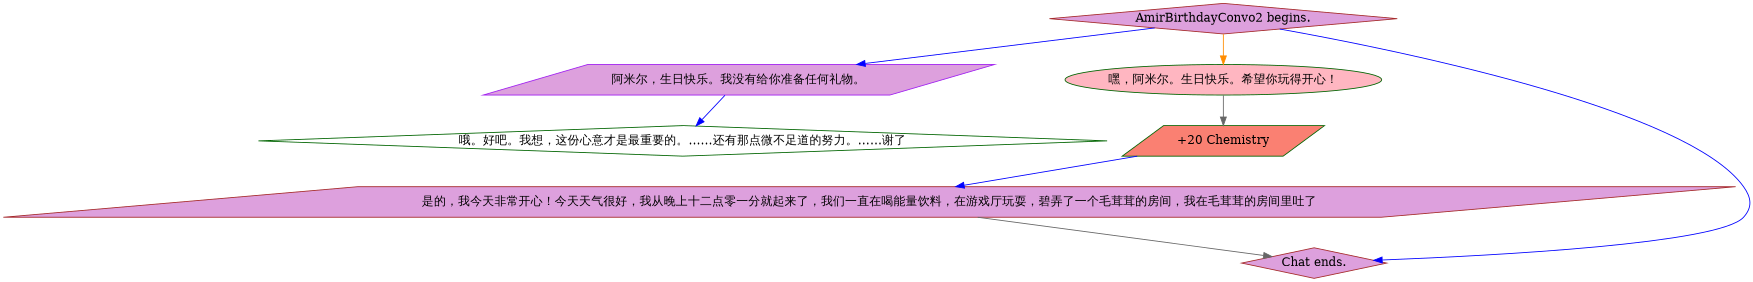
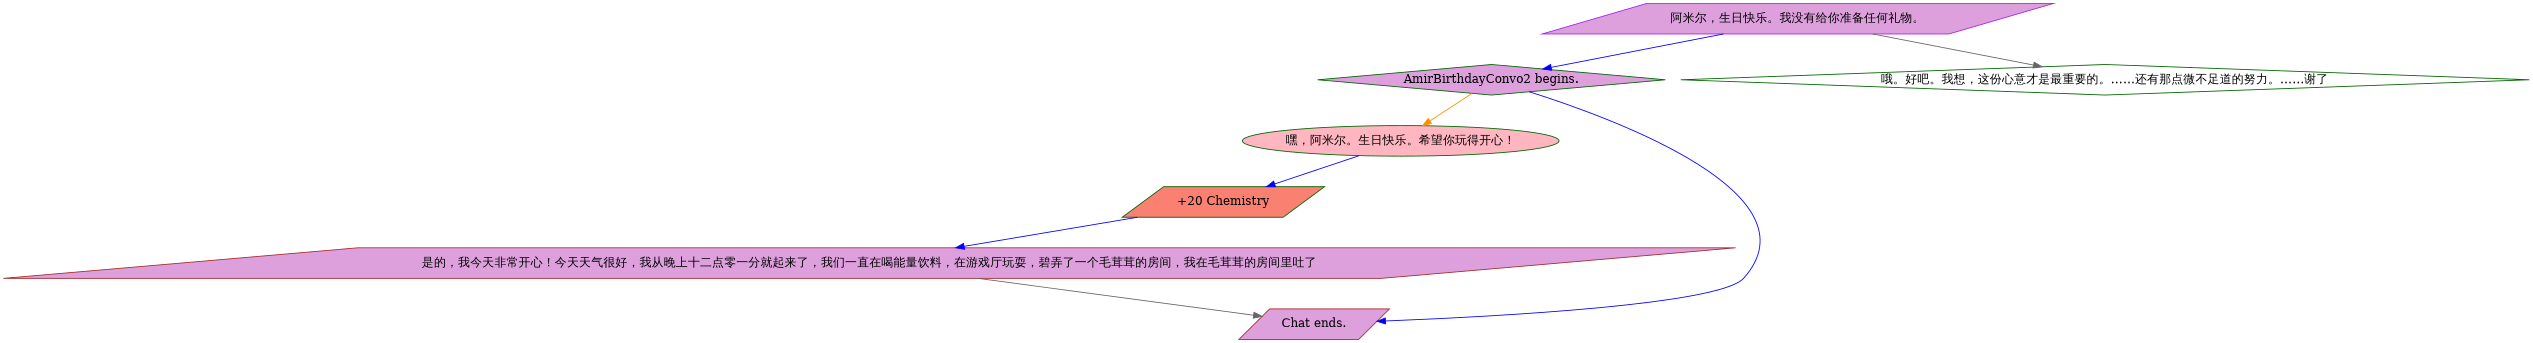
node "AmirBirthdayConvo2 begins.": color brown -> darkgreen
edge "AmirBirthdayConvo2 begins." -> "阿米尔，生日快乐。我没有给你准备任何礼物。": reversed
edge "嘿，阿米尔。生日快乐。希望你玩得开心！" -> "+20 Chemistry": color gray40 -> blue
edge "阿米尔，生日快乐。我没有给你准备任何礼物。" -> "哦。好吧。我想，这份心意才是最重要的。……还有那点微不足道的努力。……谢了": color blue -> gray40
node "Chat ends.": shape diamond -> parallelogram
